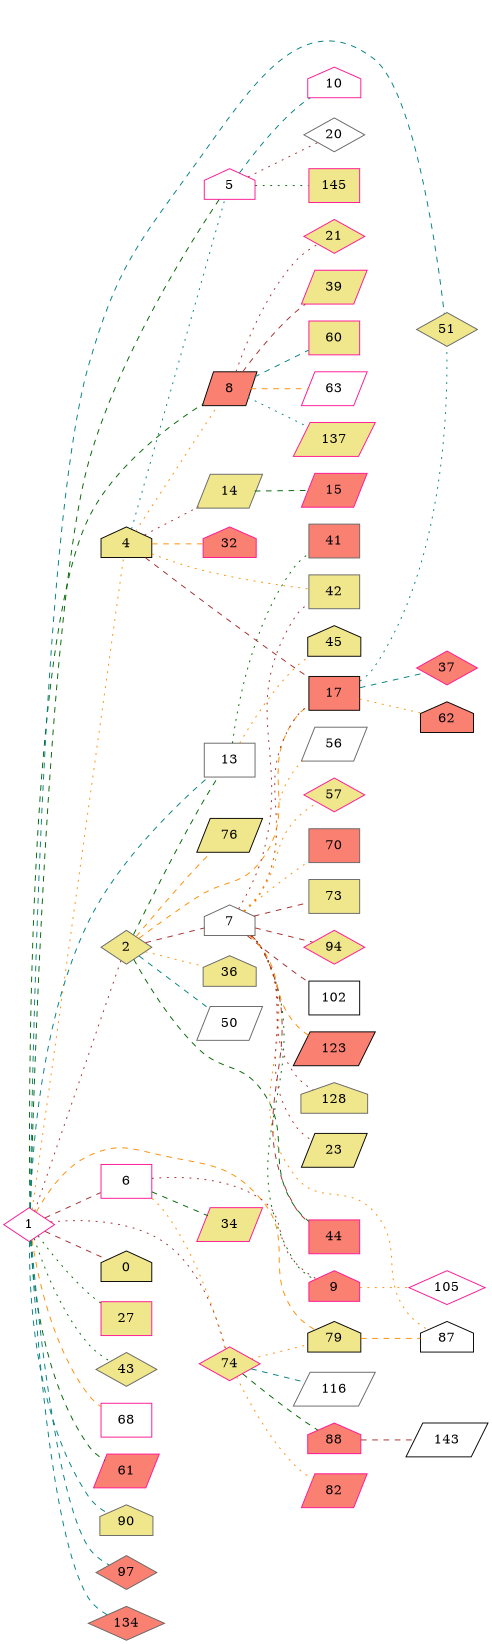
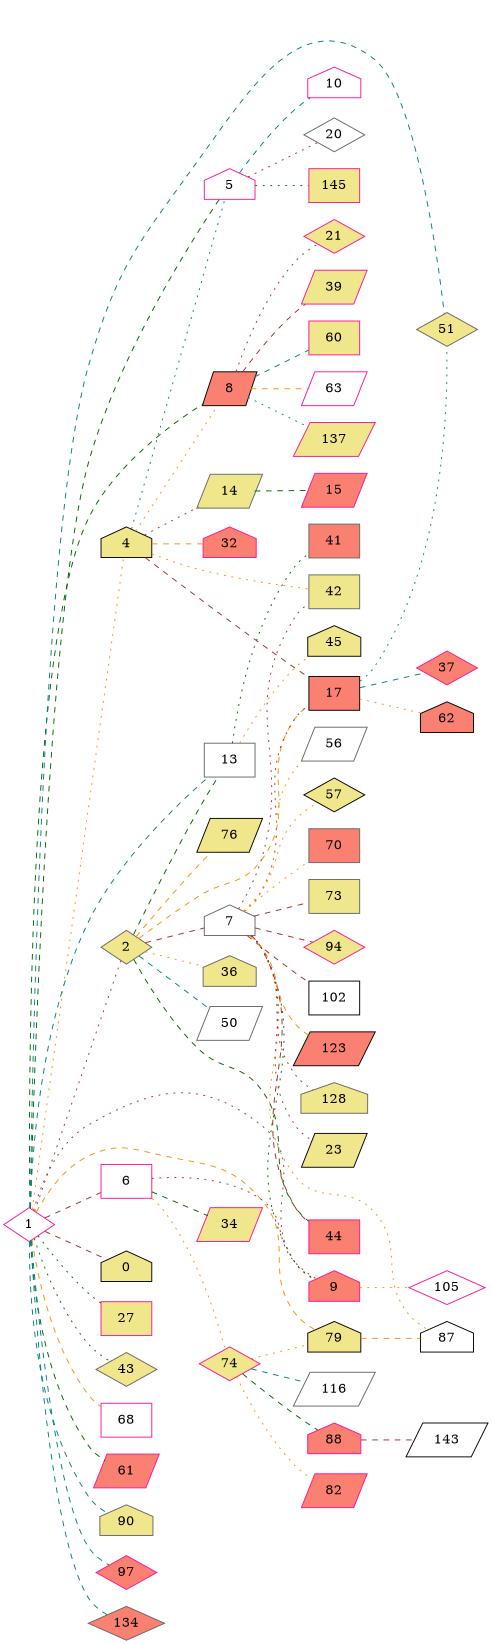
node "57": color deeppink -> black
edge "1" -- "74": now "1" -- "9"
node "97": color gray40 -> deeppink
